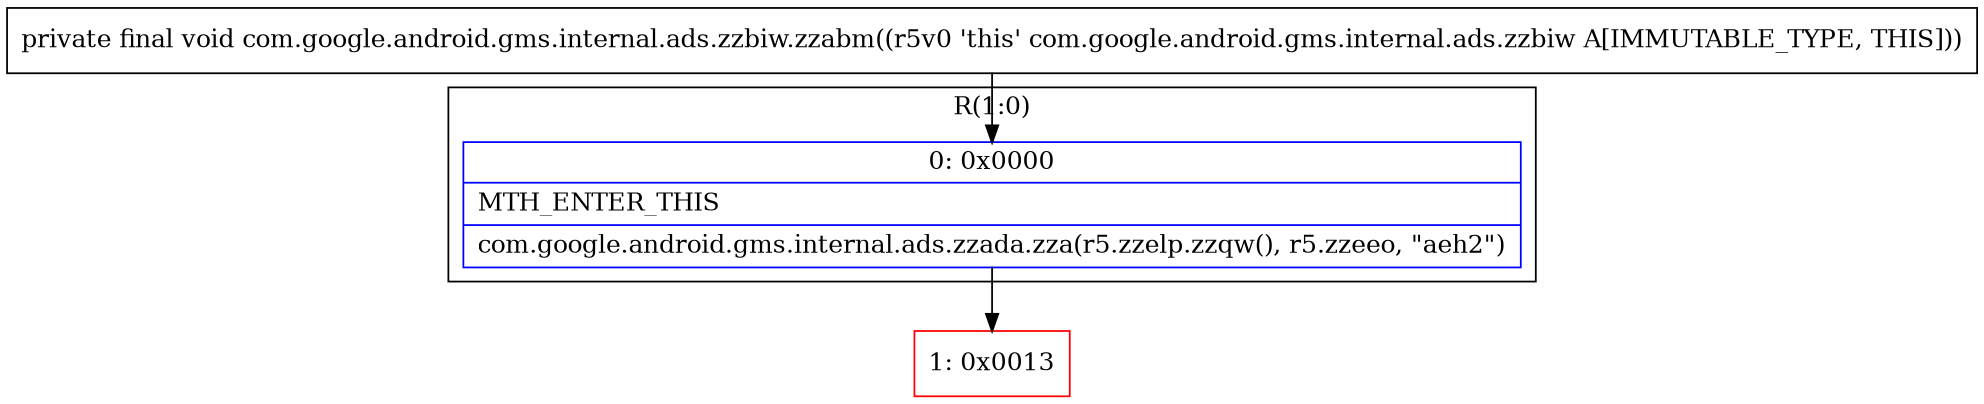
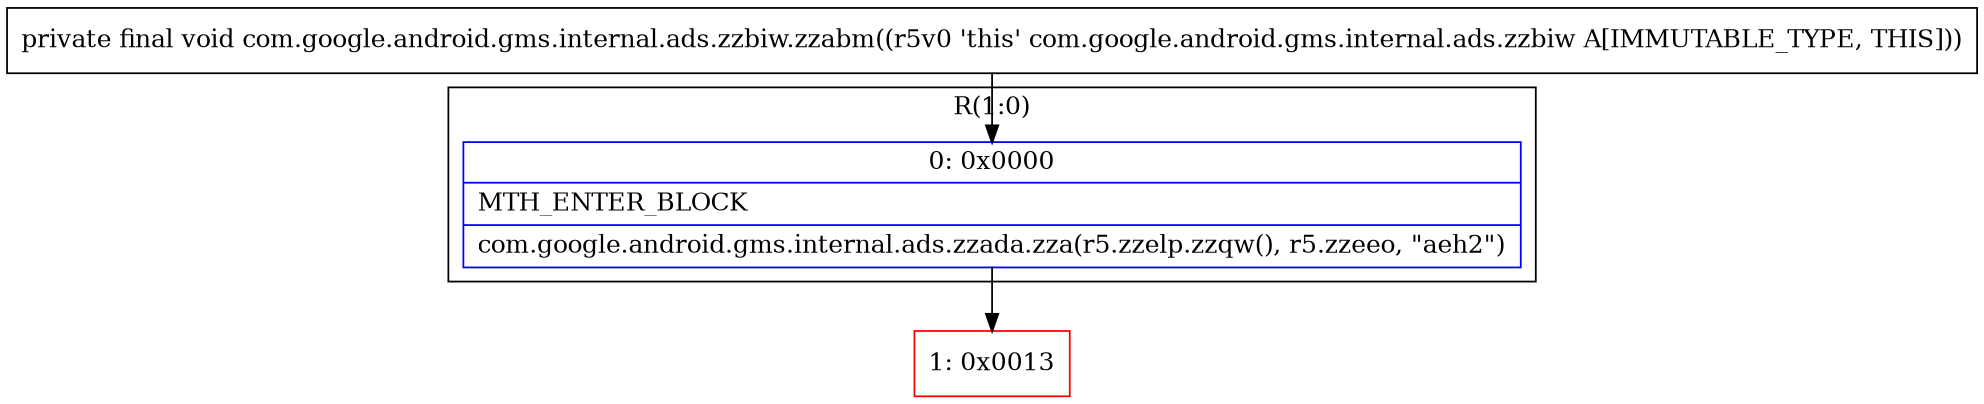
node "0: 0x0000": text "MTH_ENTER_THIS" -> "MTH_ENTER_BLOCK"
